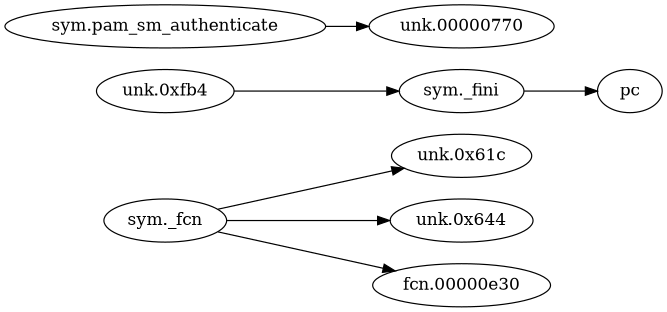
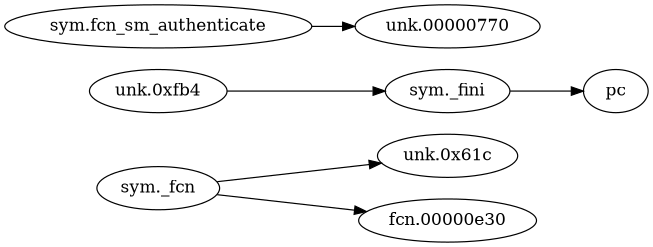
node "sym.pam_sm_authenticate": label "sym.pam_sm_authenticate" -> "sym.fcn_sm_authenticate"
node "unk.0x644": removed
